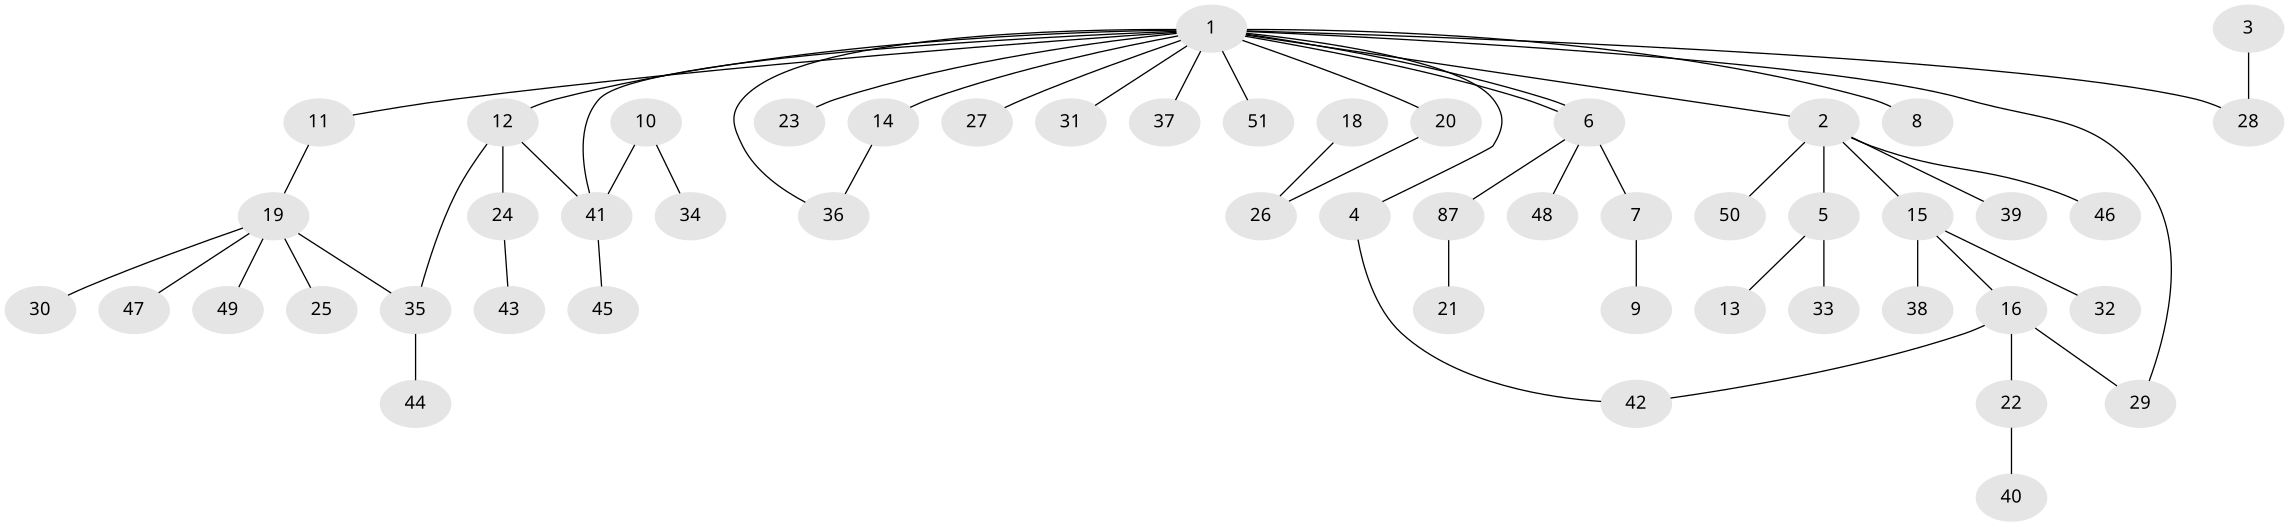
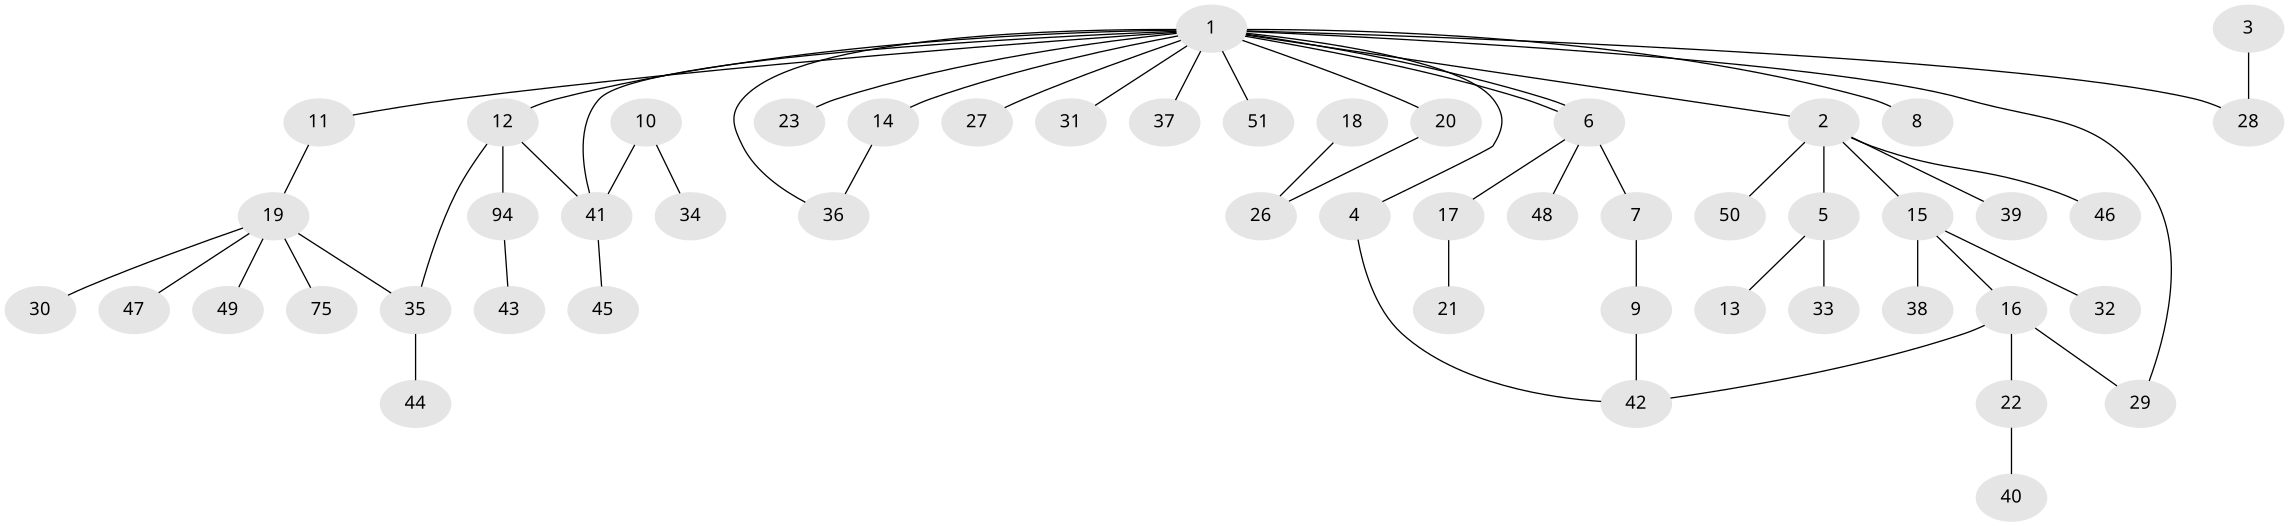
node "24": label "24" -> "94"
node "87": label "87" -> "17"
node "25": label "25" -> "75"
edge "9" -- "42": added
